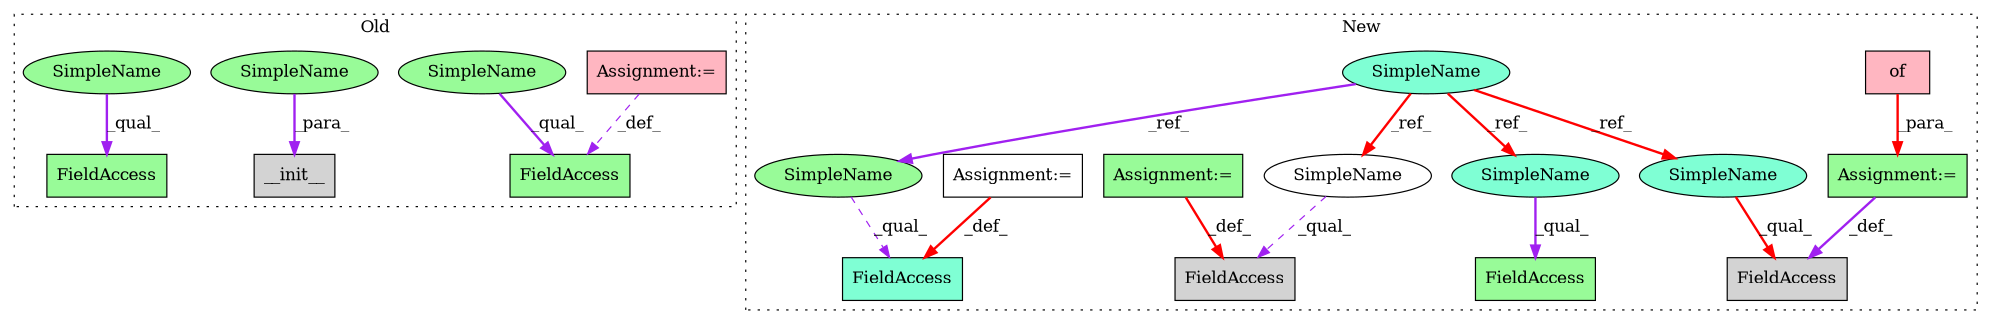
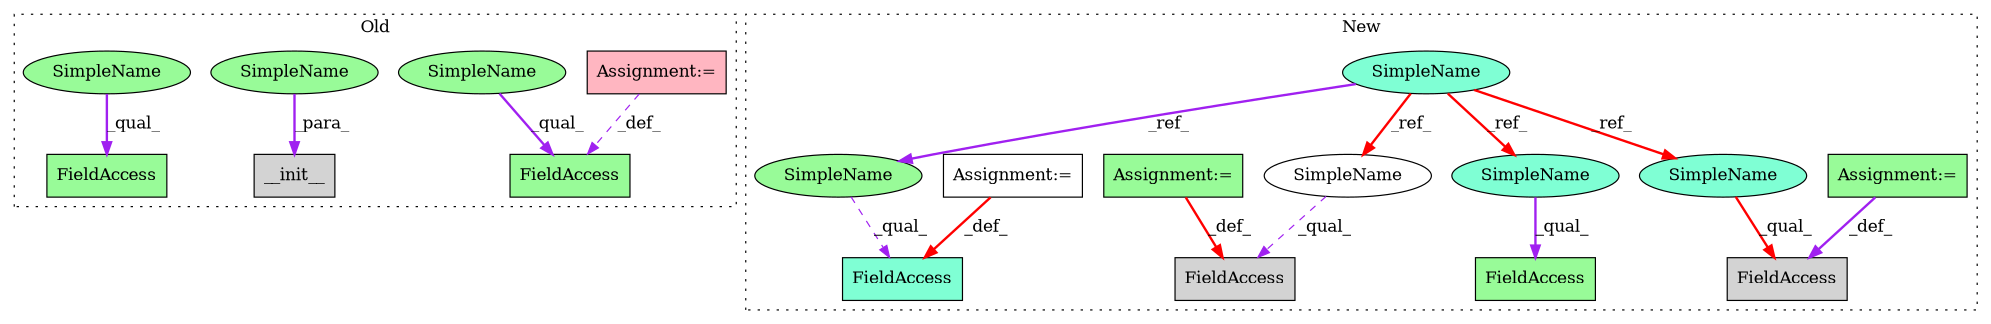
node "of": removed
